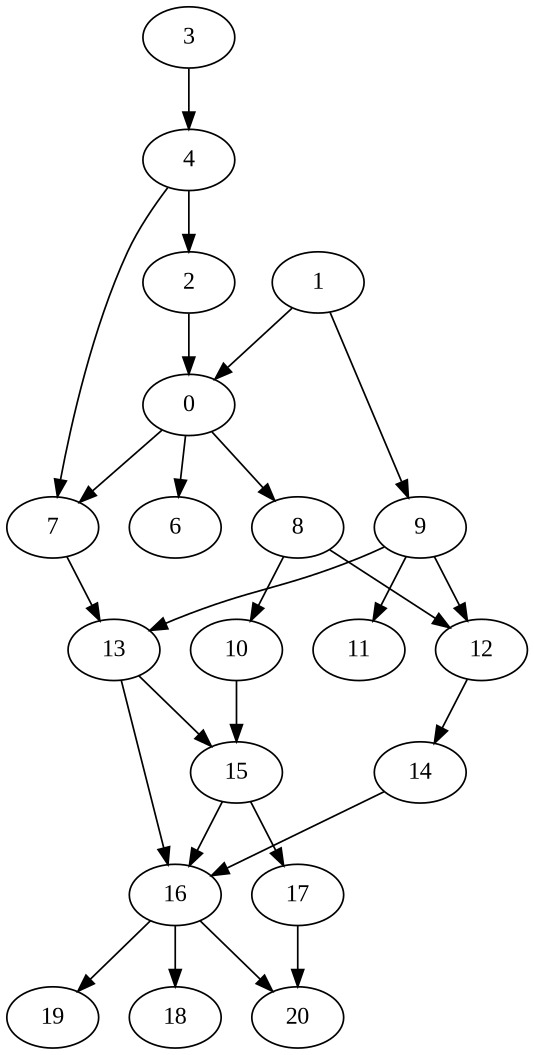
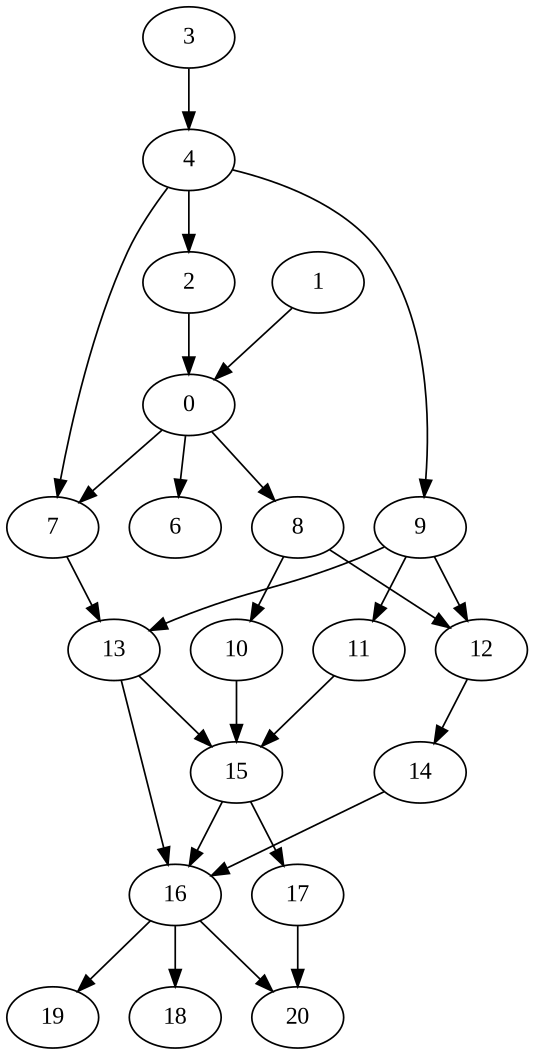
edge "1" -> "9": now "4" -> "9"
edge "11" -> "15": added
